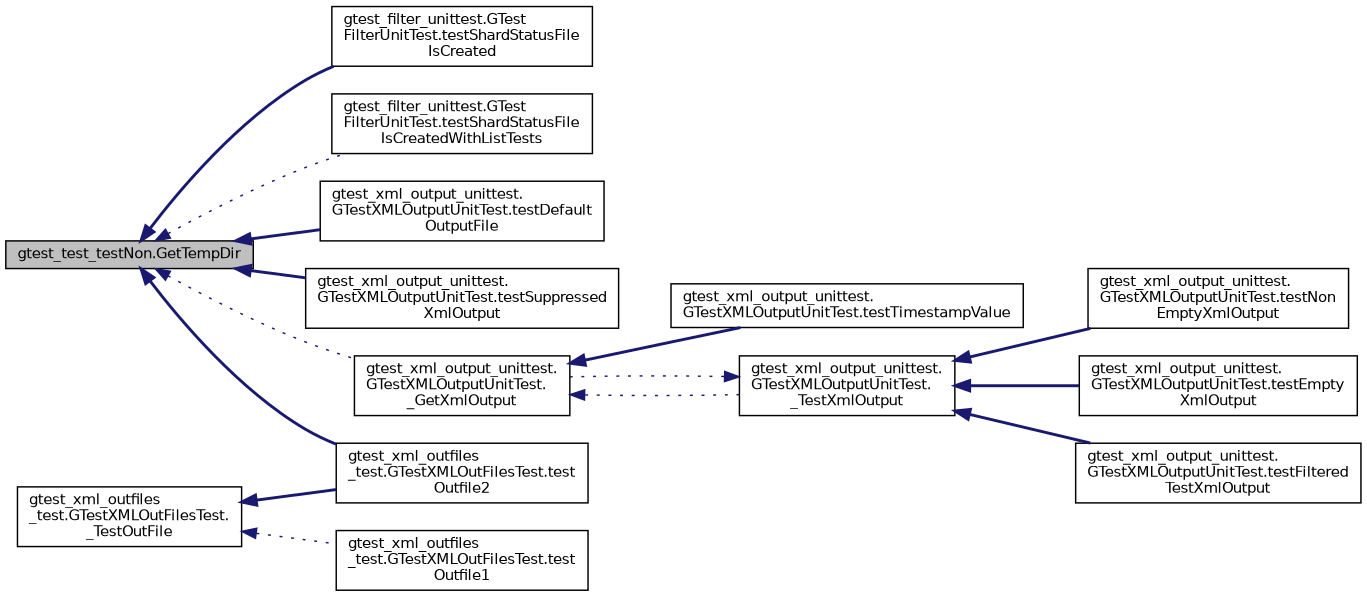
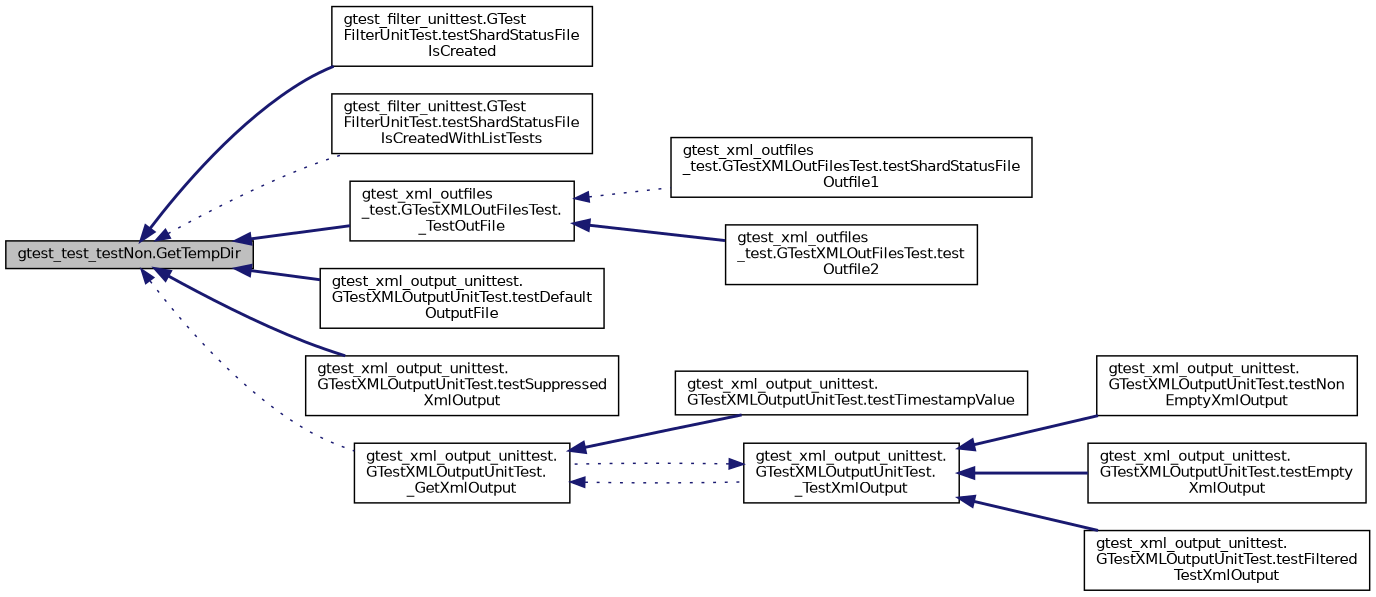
edge "gtest_xml_outfiles _test.GTestXMLOutFilesTest.test Outfile2" -> "gtest_test_testNon.GetTempDir": now "gtest_xml_outfiles _test.GTestXMLOutFilesTest. _TestOutFile" -> "gtest_test_testNon.GetTempDir"
node "gtest_xml_outfiles _test.GTestXMLOutFilesTest.test Outfile1": label "gtest_xml_outfiles _test.GTestXMLOutFilesTest.test Outfile1" -> "gtest_xml_outfiles _test.GTestXMLOutFilesTest.testShardStatusFile Outfile1"
